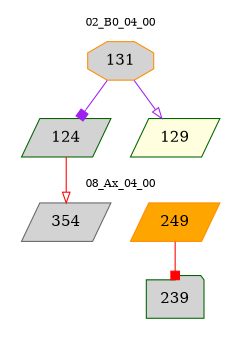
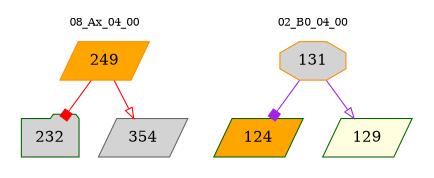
node "124": fillcolor lightgrey -> orange
edge "124" -> "354": now "249" -> "354"
node "239": label "239" -> "232"
